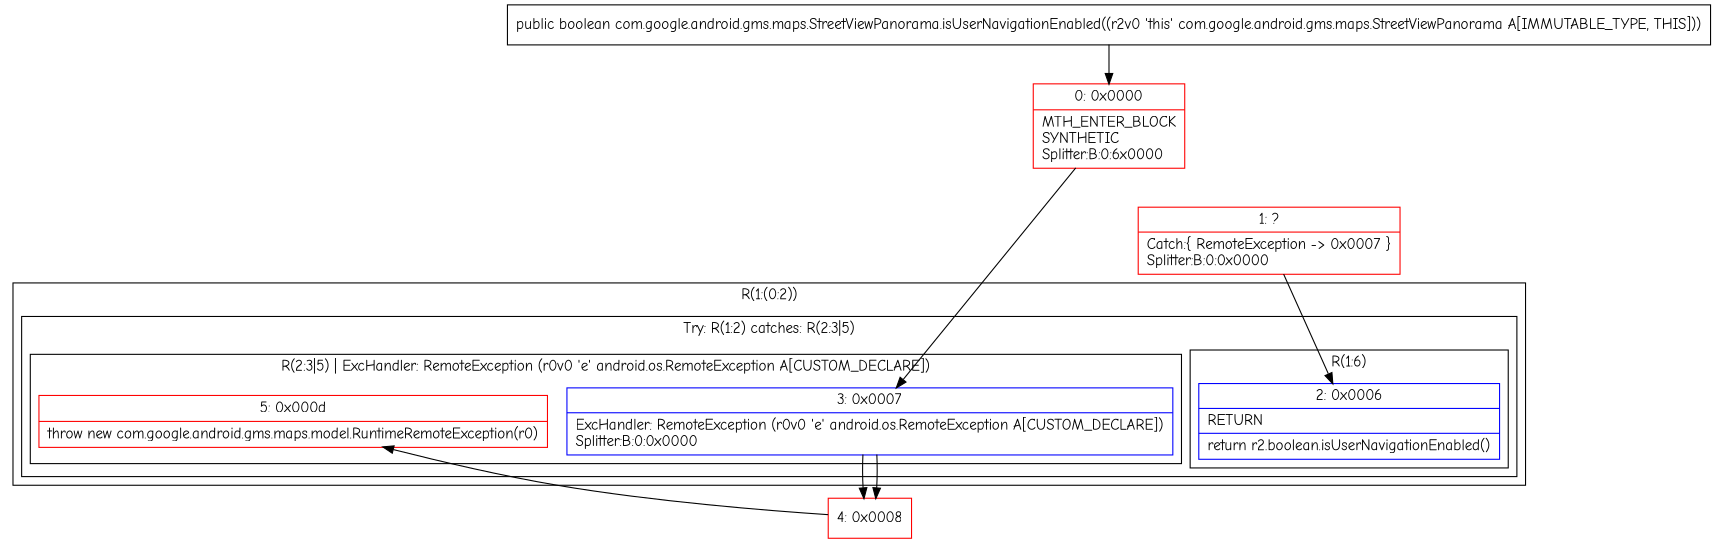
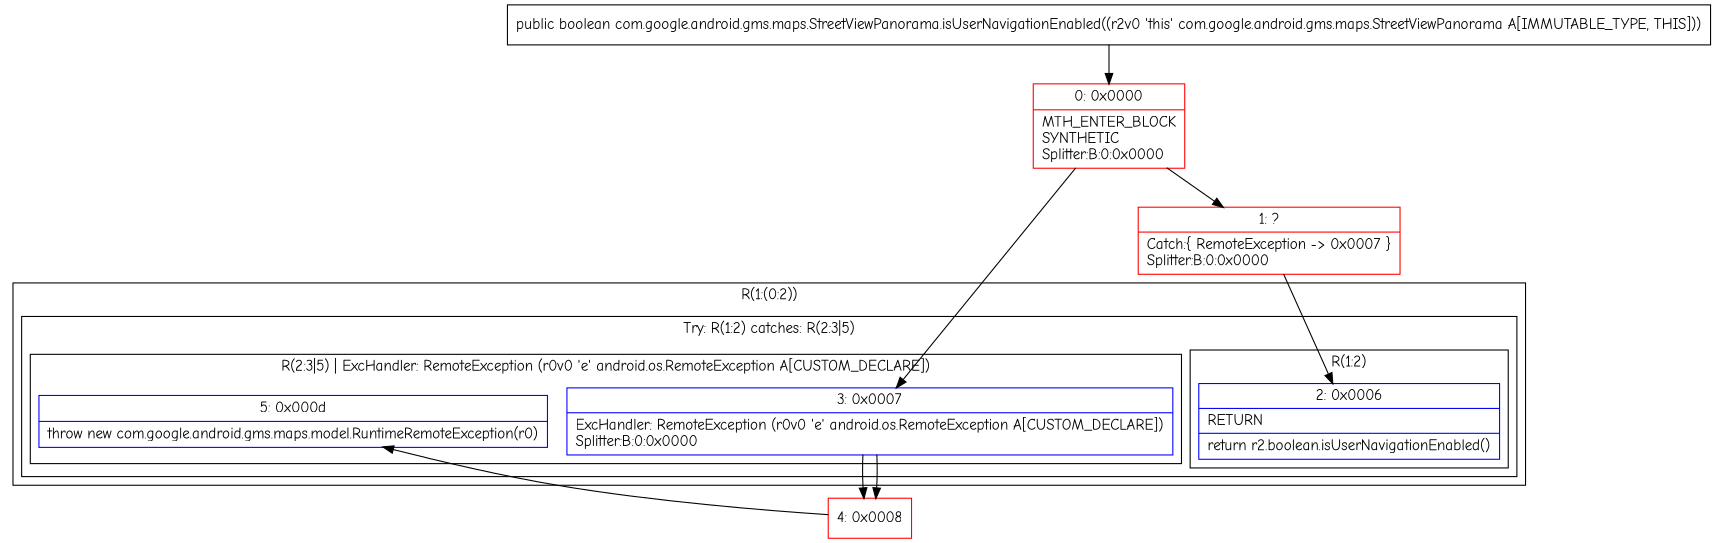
node "0: 0x0000": text "Splitter:B:0:6x0000" -> "Splitter:B:0:0x0000"
edge "0: 0x0000" -> "1: ?": added
cluster "R(1:6)": label "R(1:6)" -> "R(1:2)"
node "5: 0x000d": color red -> blue
